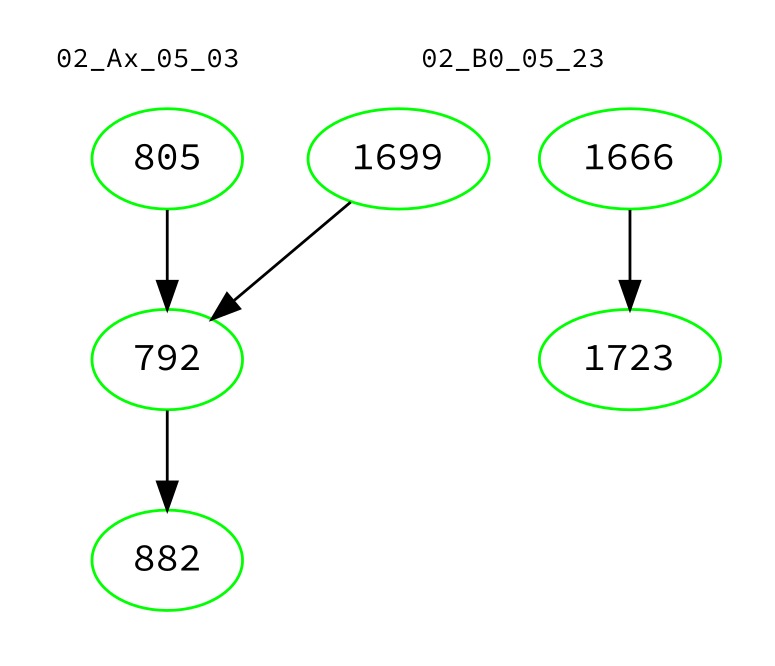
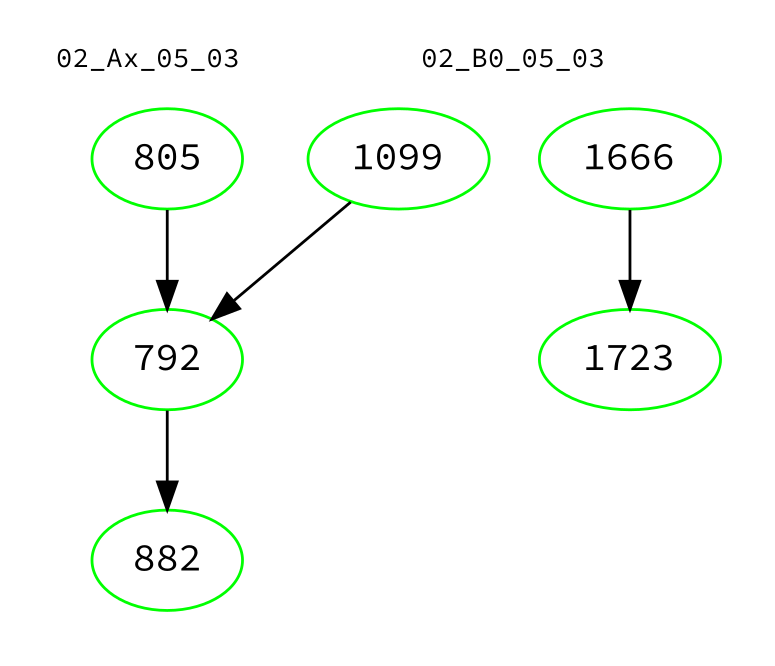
cluster "02_B0_05_23": label "02_B0_05_23" -> "02_B0_05_03"
node "1699": label "1699" -> "1099"
